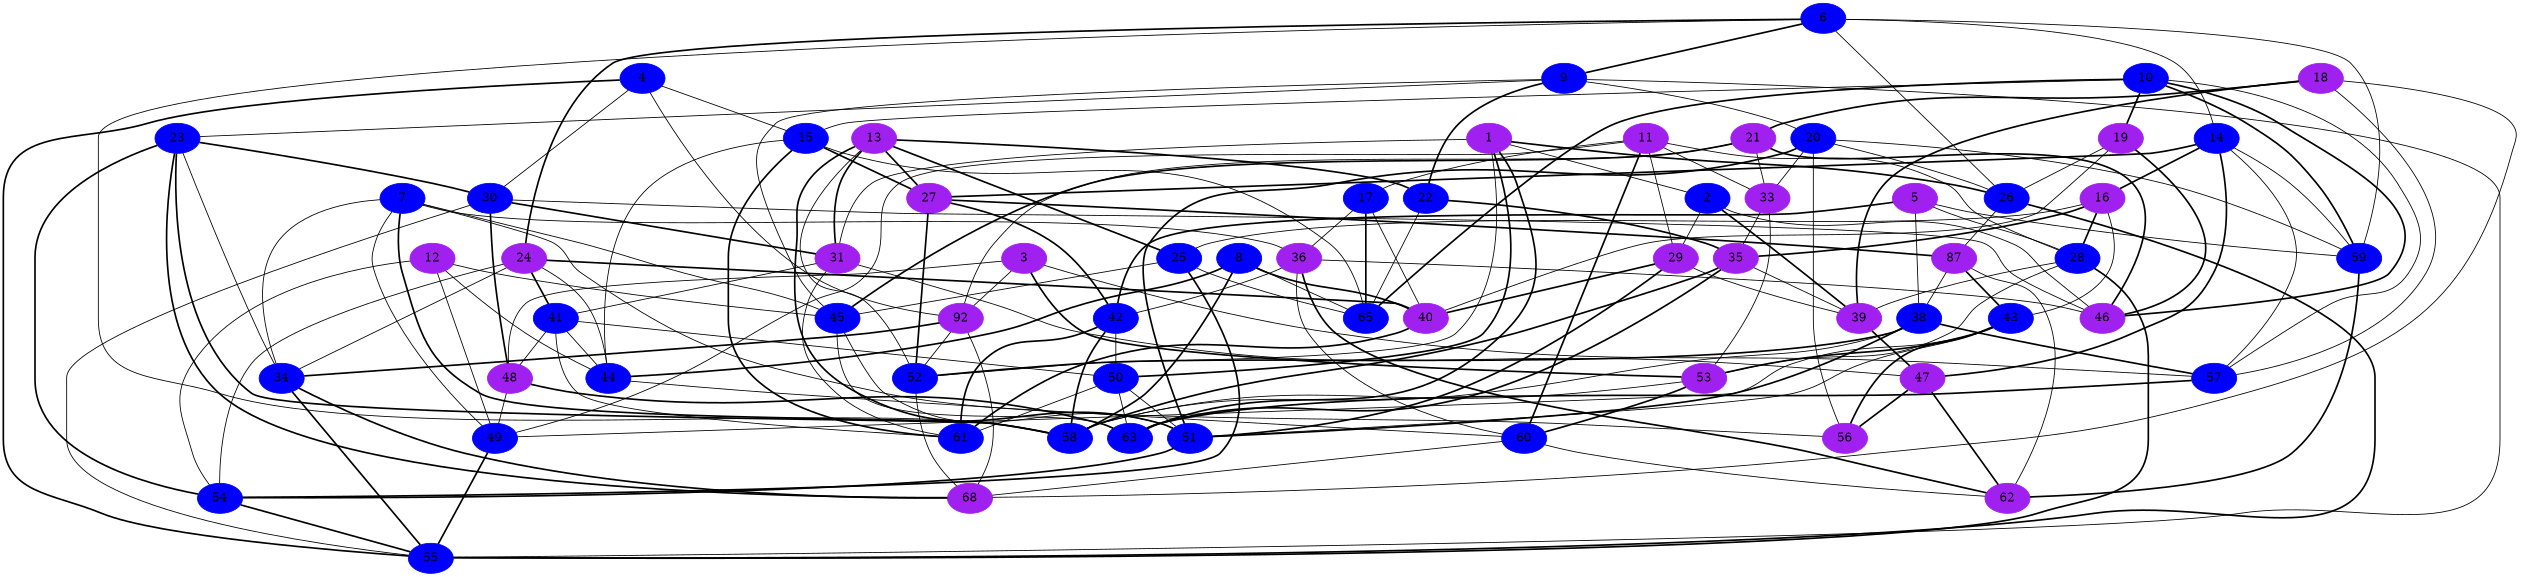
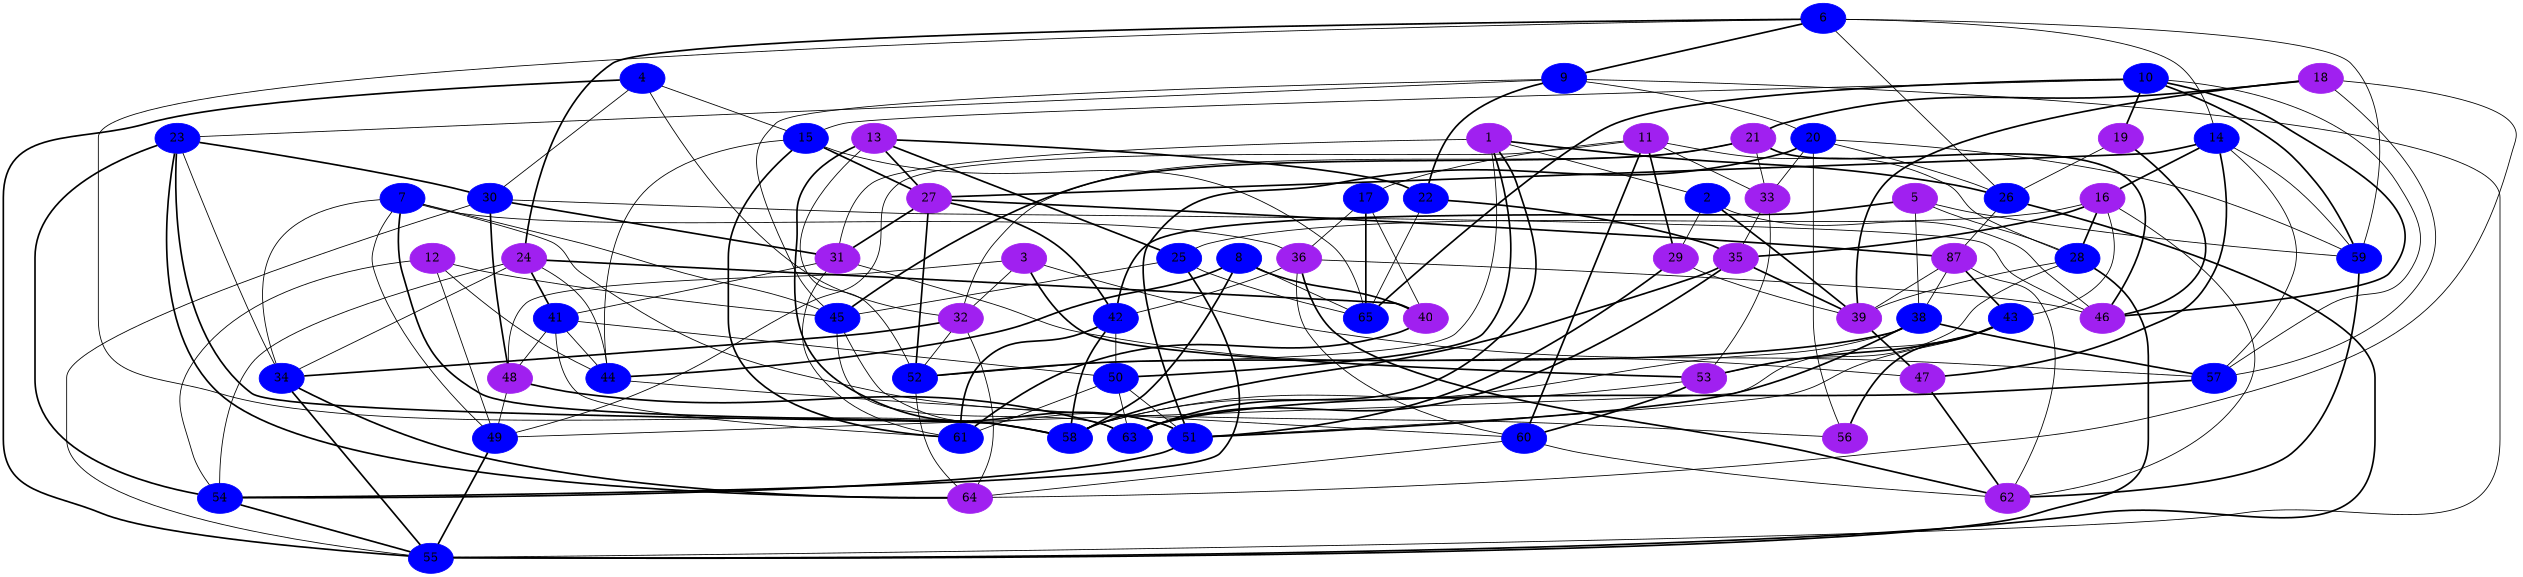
edge "13" -- "31": now "27" -- "31"
edge "11" -- "29": style solid -> bold
edge "19" -- "40": removed
edge "87" -- "39": added
edge "29" -- "40": removed
edge "35" -- "39": style solid -> bold
node "92": label "92" -> "32"
edge "16" -- "62": added
edge "47" -- "56": removed
node "68": label "68" -> "64"
